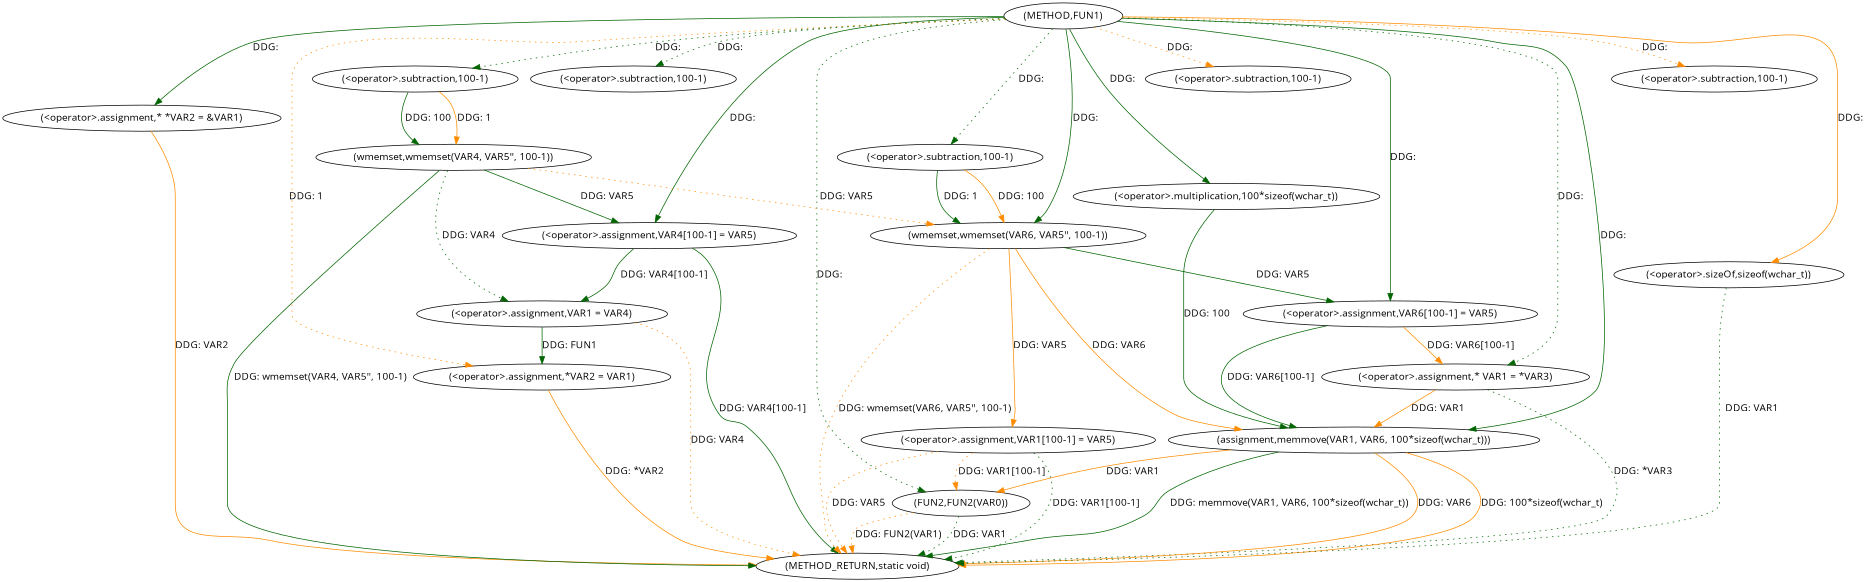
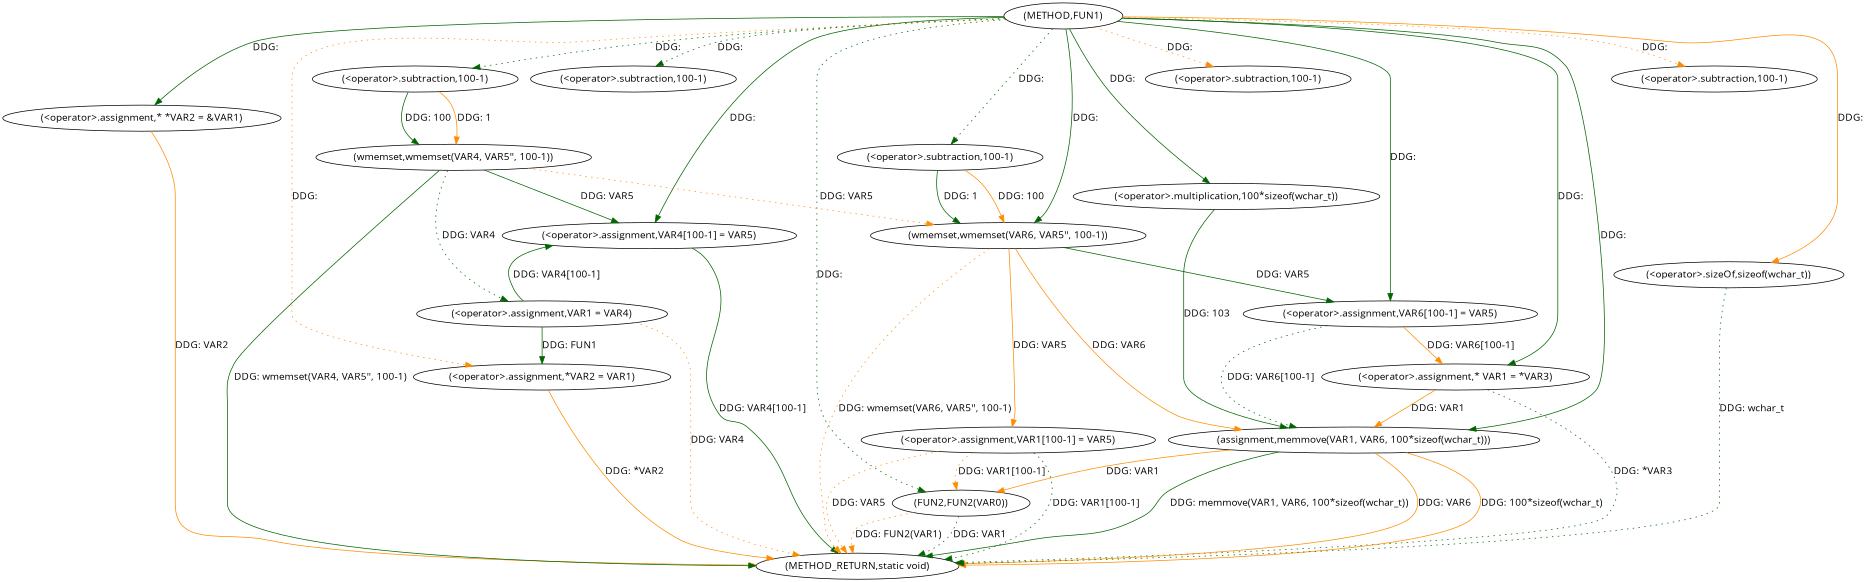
edge "(METHOD,FUN1)" -> "(<operator>.assignment,* VAR1 = *VAR3)": style dotted -> solid
edge "(METHOD,FUN1)" -> "(<operator>.assignment,*VAR2 = VAR1)": label "DDG: 1" -> "DDG: "
edge "(<operator>.assignment,VAR4[100-1] = VAR5)" -> "(<operator>.assignment,VAR1 = VAR4)": reversed
edge "(<operator>.multiplication,100*sizeof(wchar_t))" -> "(assignment,memmove(VAR1, VAR6, 100*sizeof(wchar_t)))": label "DDG: 100" -> "DDG: 103"
edge "(<operator>.assignment,VAR6[100-1] = VAR5)" -> "(assignment,memmove(VAR1, VAR6, 100*sizeof(wchar_t)))": style solid -> dotted
edge "(<operator>.sizeOf,sizeof(wchar_t))" -> "(METHOD_RETURN,static void)": label "DDG: VAR1" -> "DDG: wchar_t"
